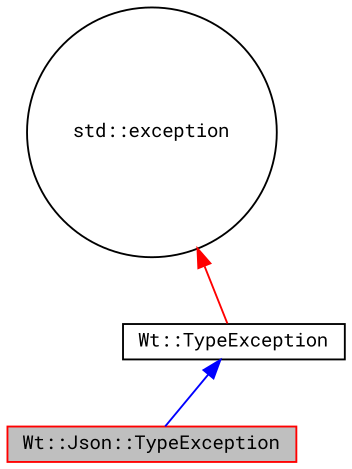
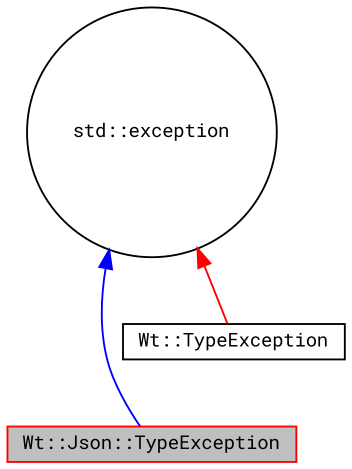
edge "Wt::Json::TypeException" -> "Wt::TypeException": now "Wt::Json::TypeException" -> "std::exception"
